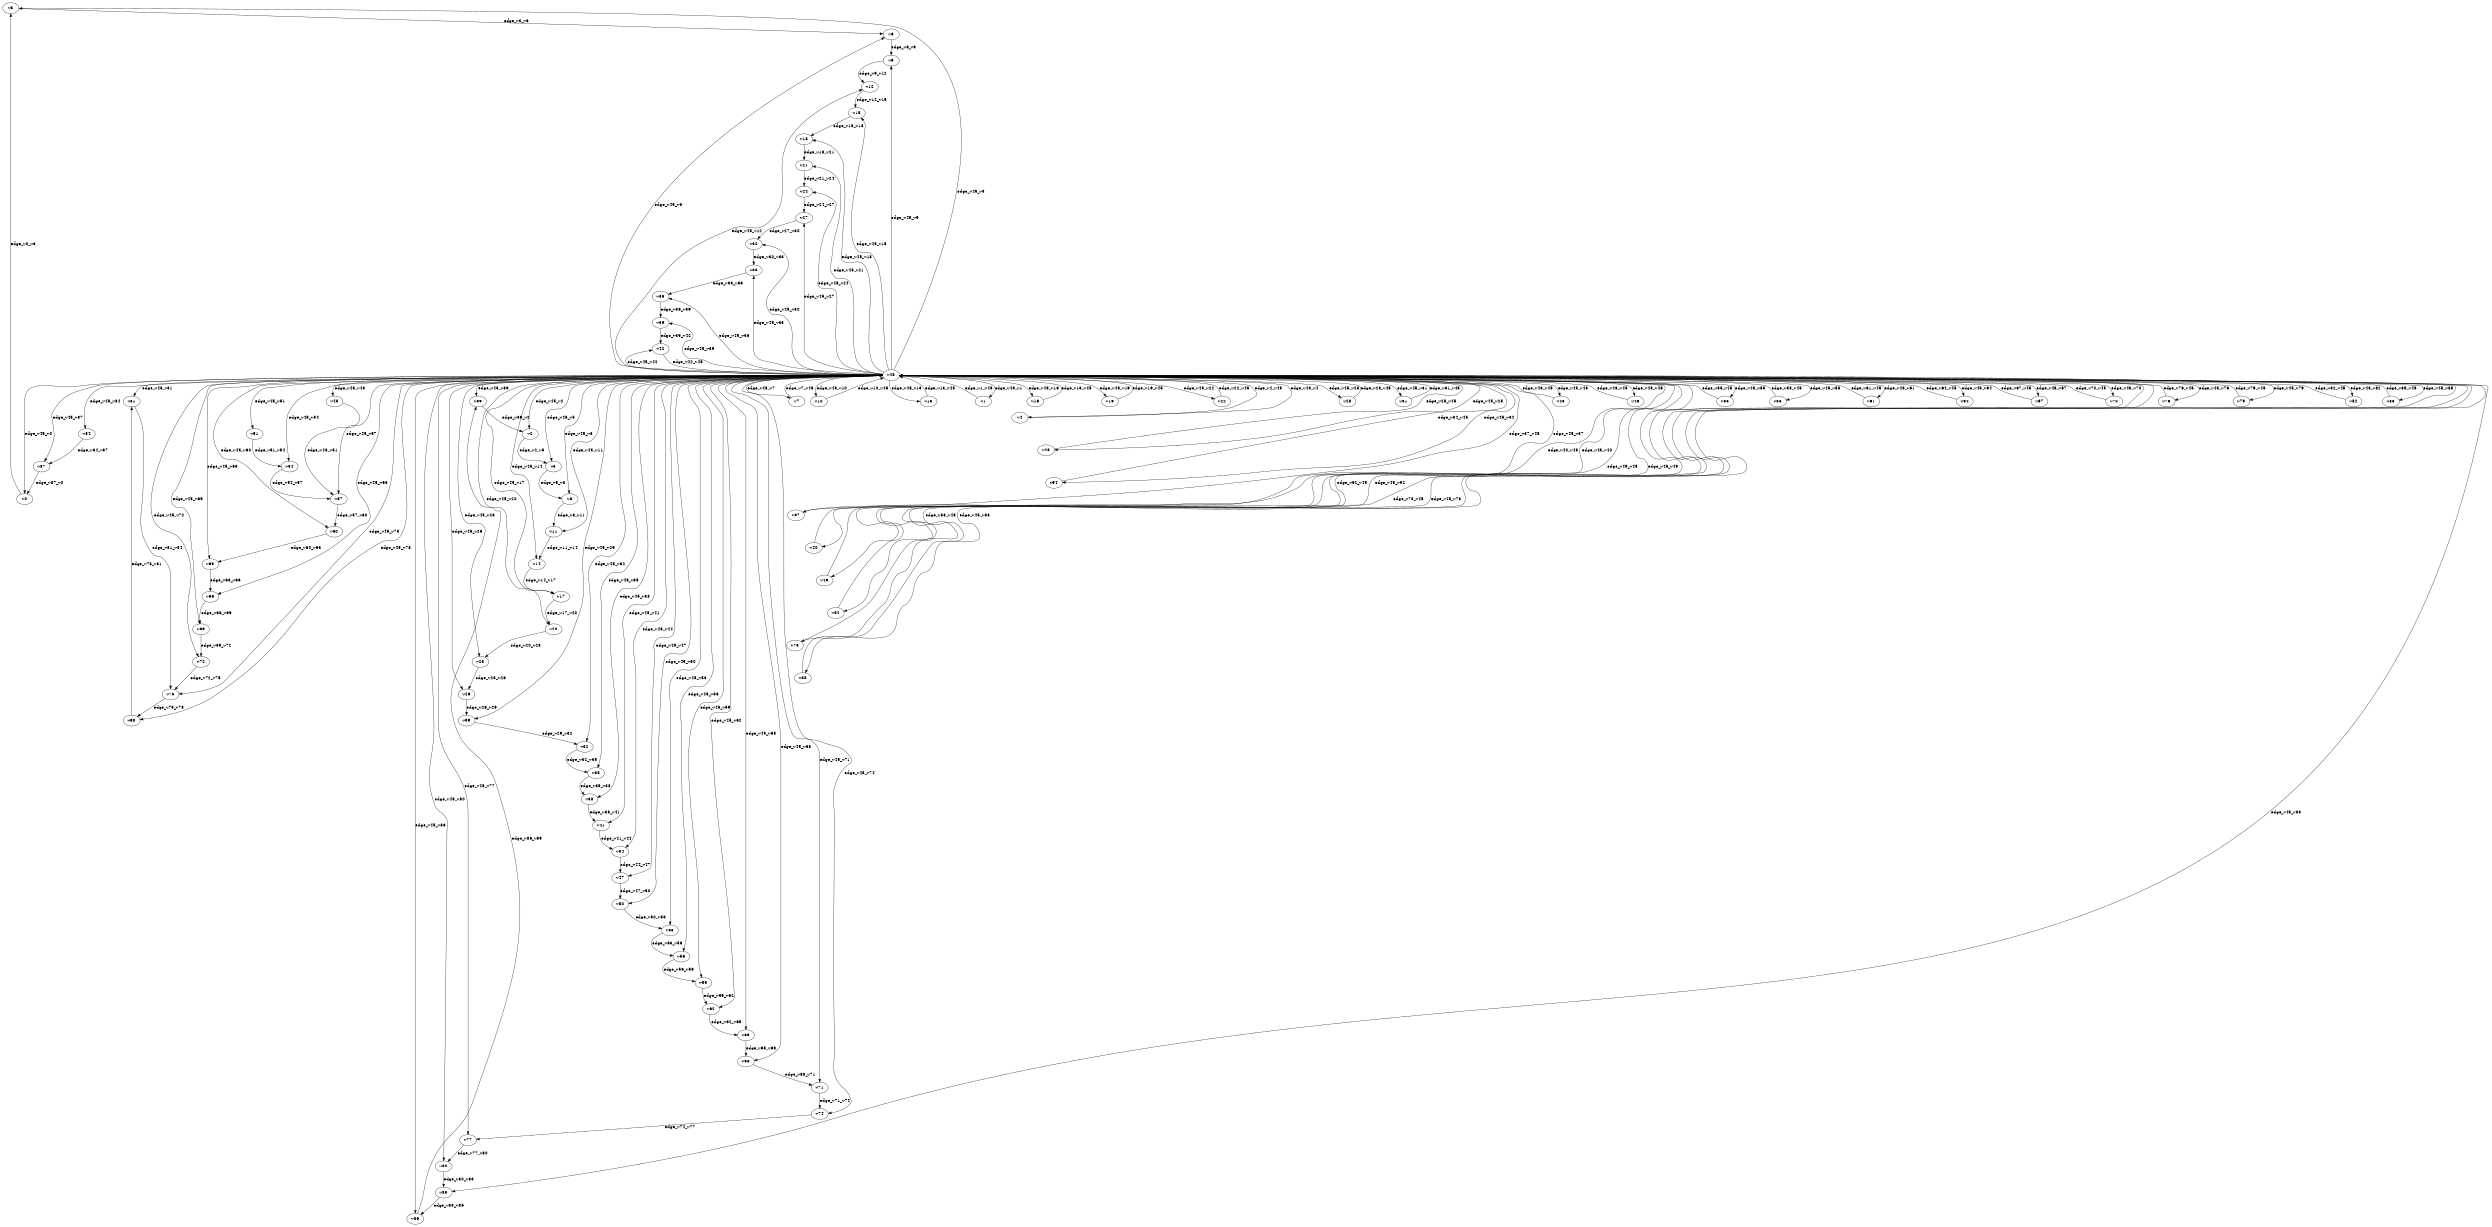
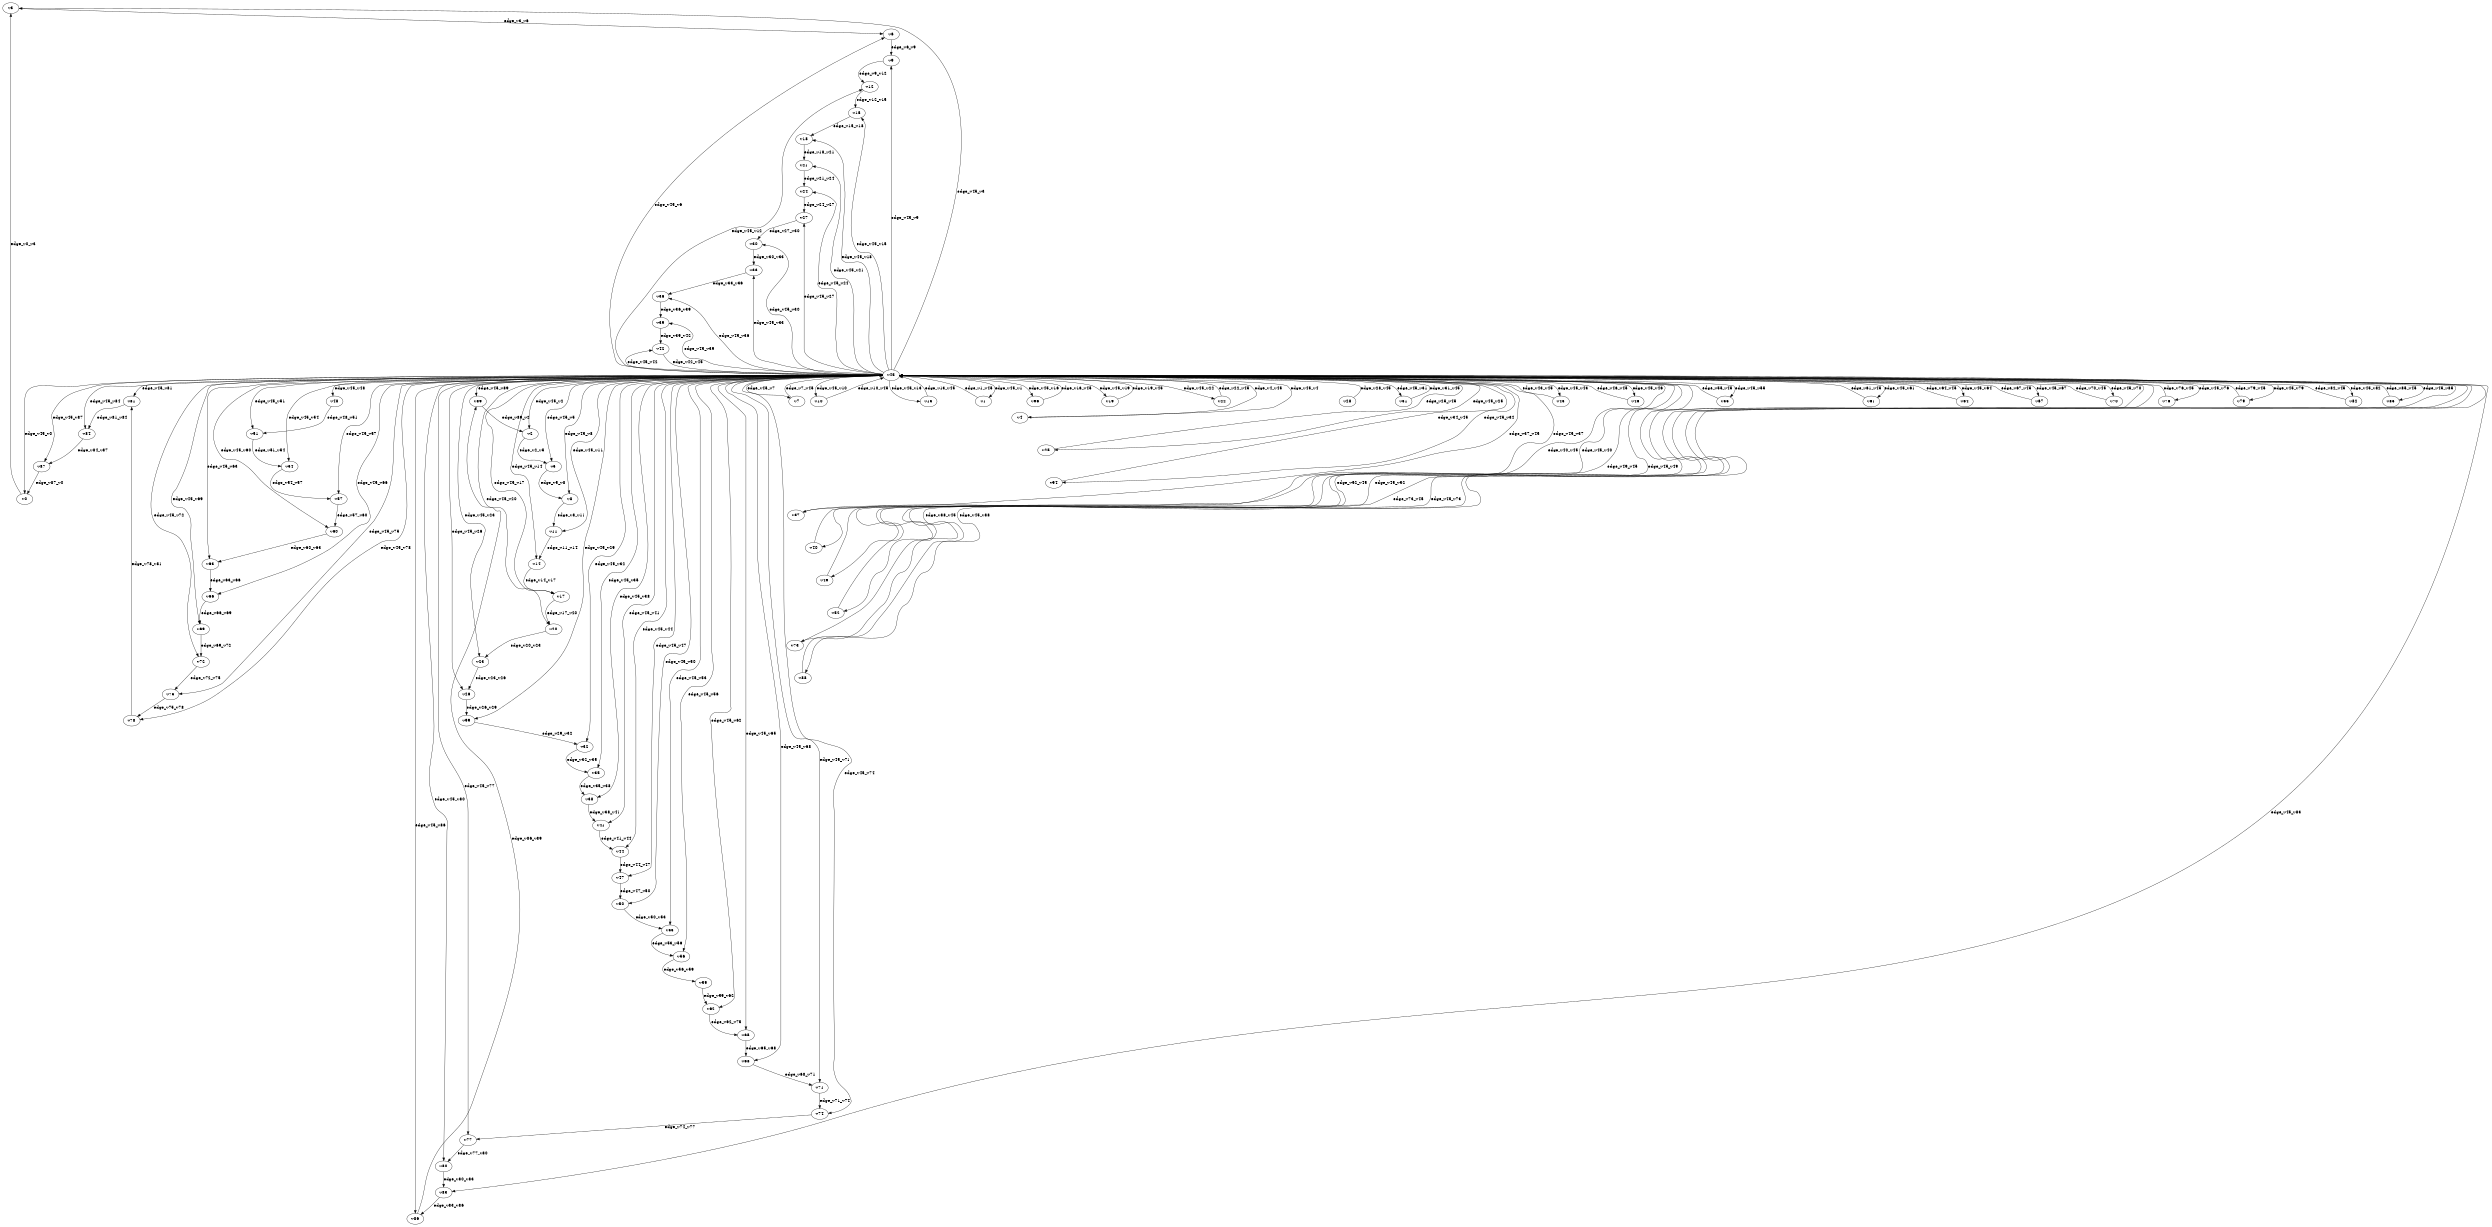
edge "v45" -> "v28": removed, label "edge_v45_v28"
node "v16": label "v16" -> "v96"
node "v58": removed
edge "v48" -> "v57": now "v48" -> "v51"
edge "v81" -> "v75": now "v81" -> "v84"
edge "v45" -> "v59": removed, label "edge_v45_v59"
node "v98": label "v98" -> "v78"
node "v34": label "v34" -> "v44"
edge "v62" -> "v65": label "edge_v62_v65" -> "edge_v62_v75"
